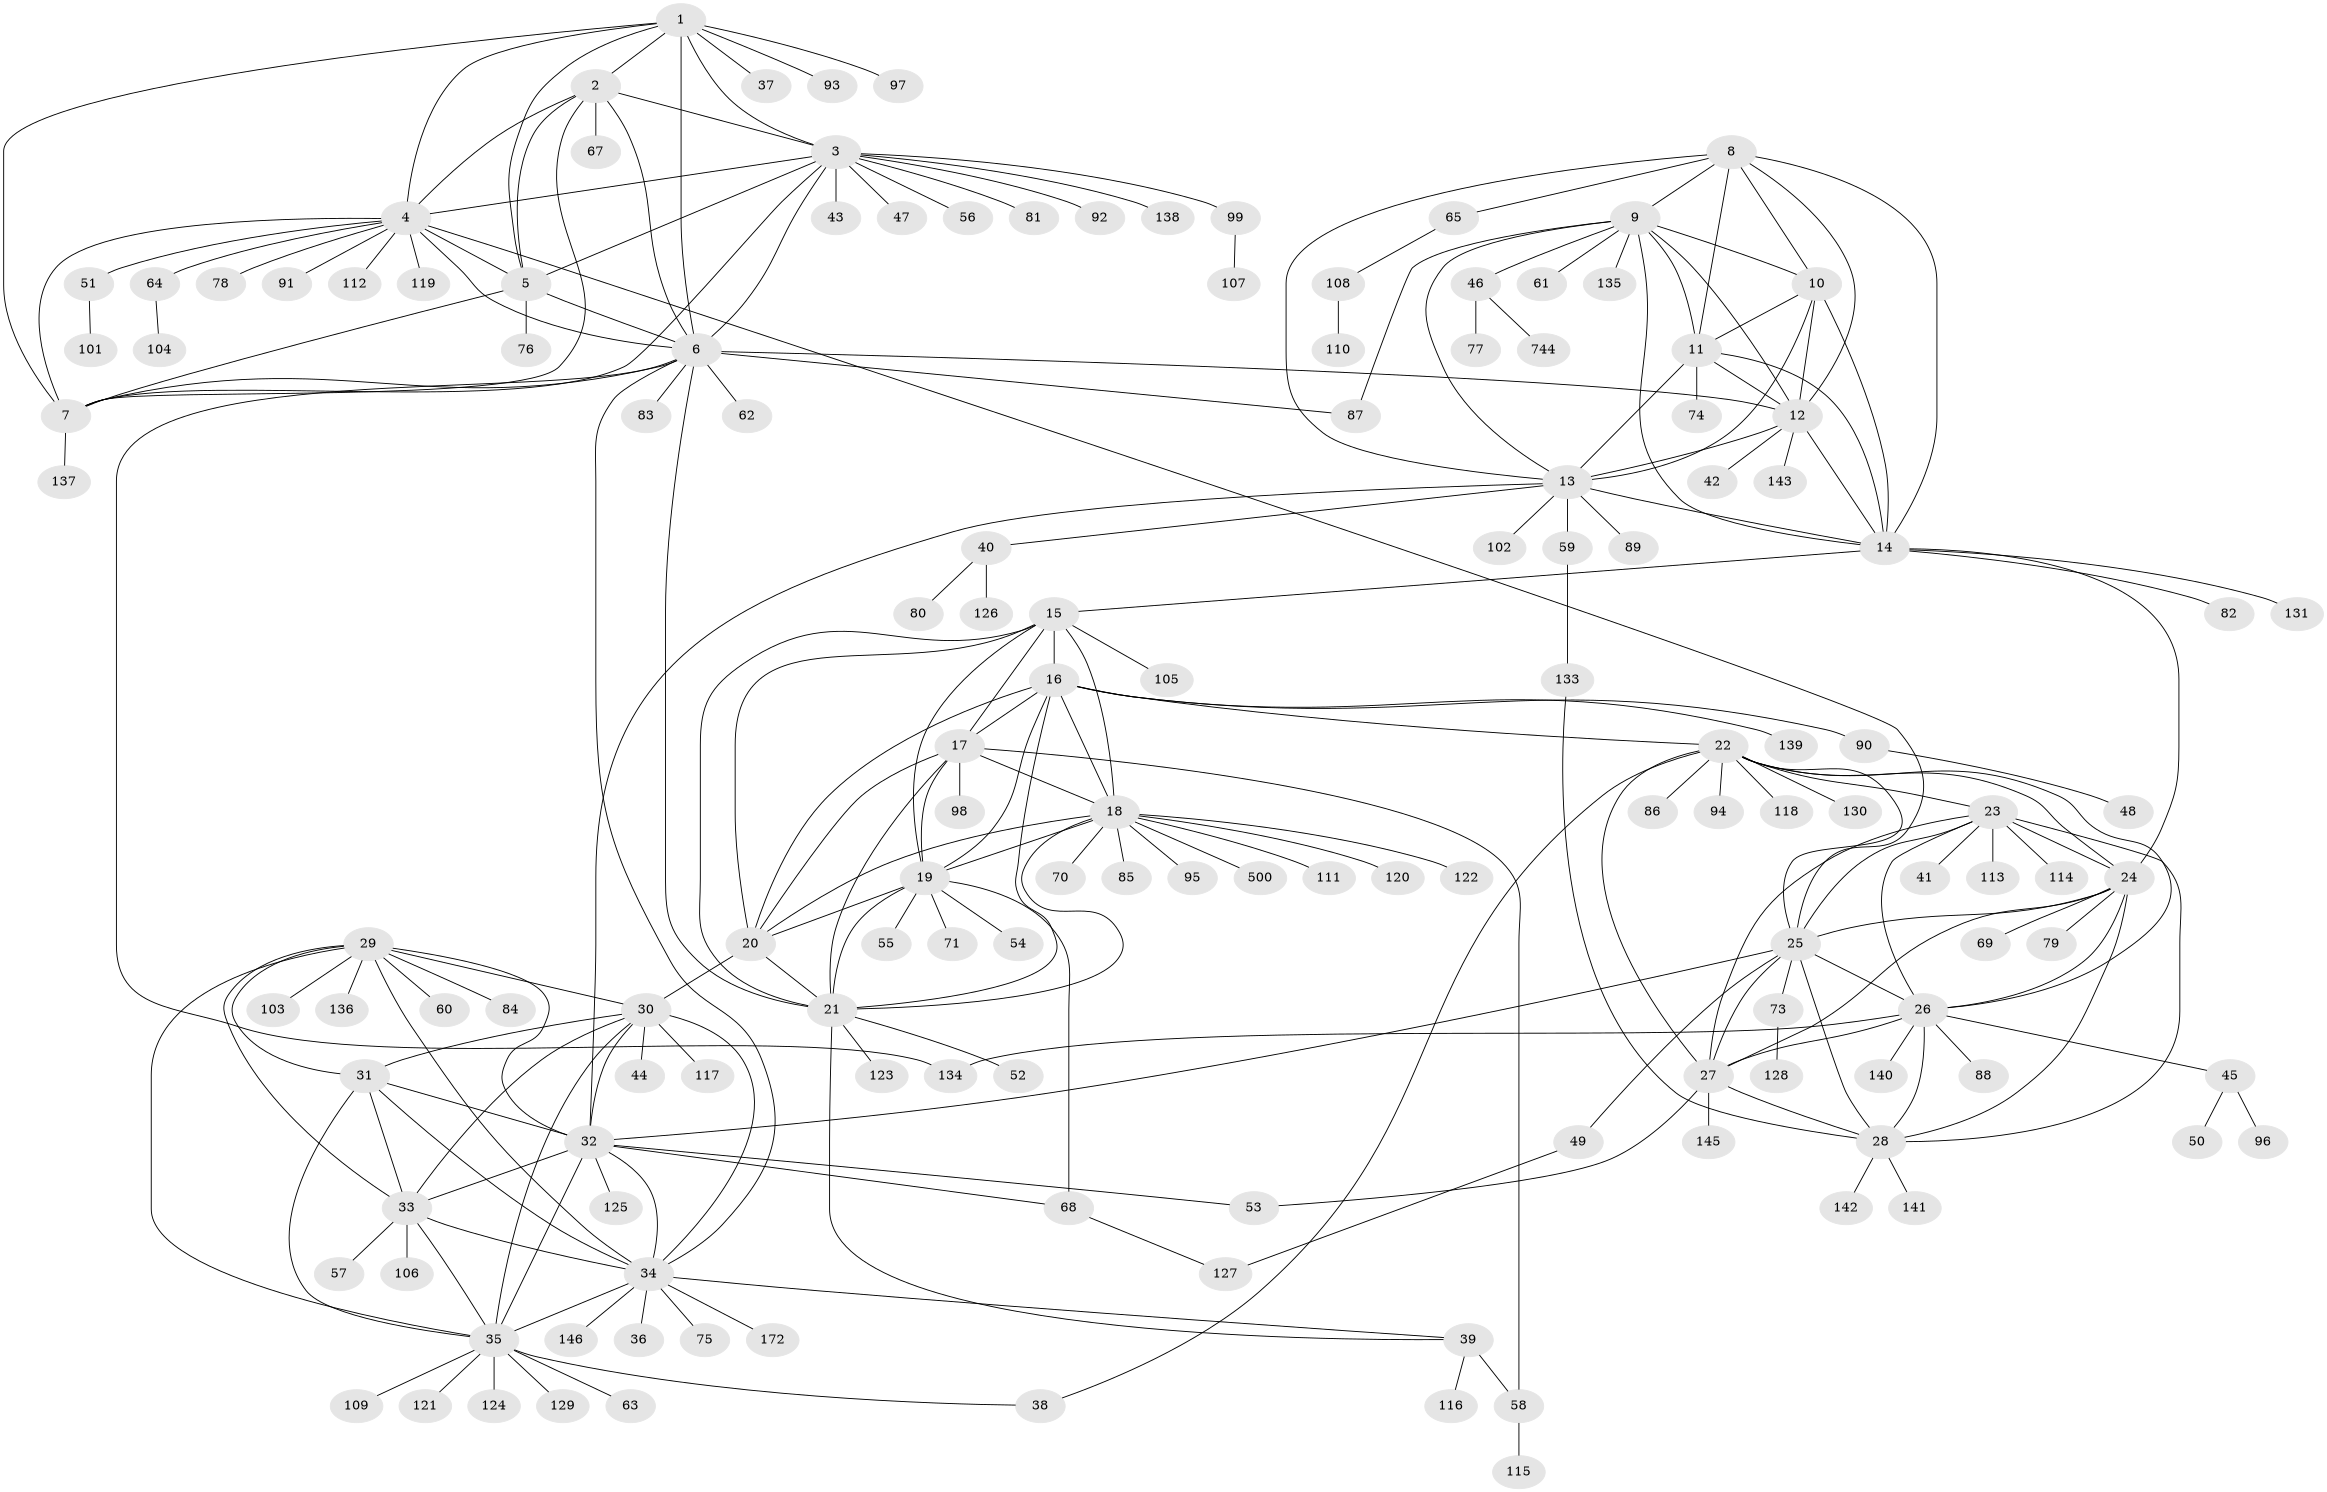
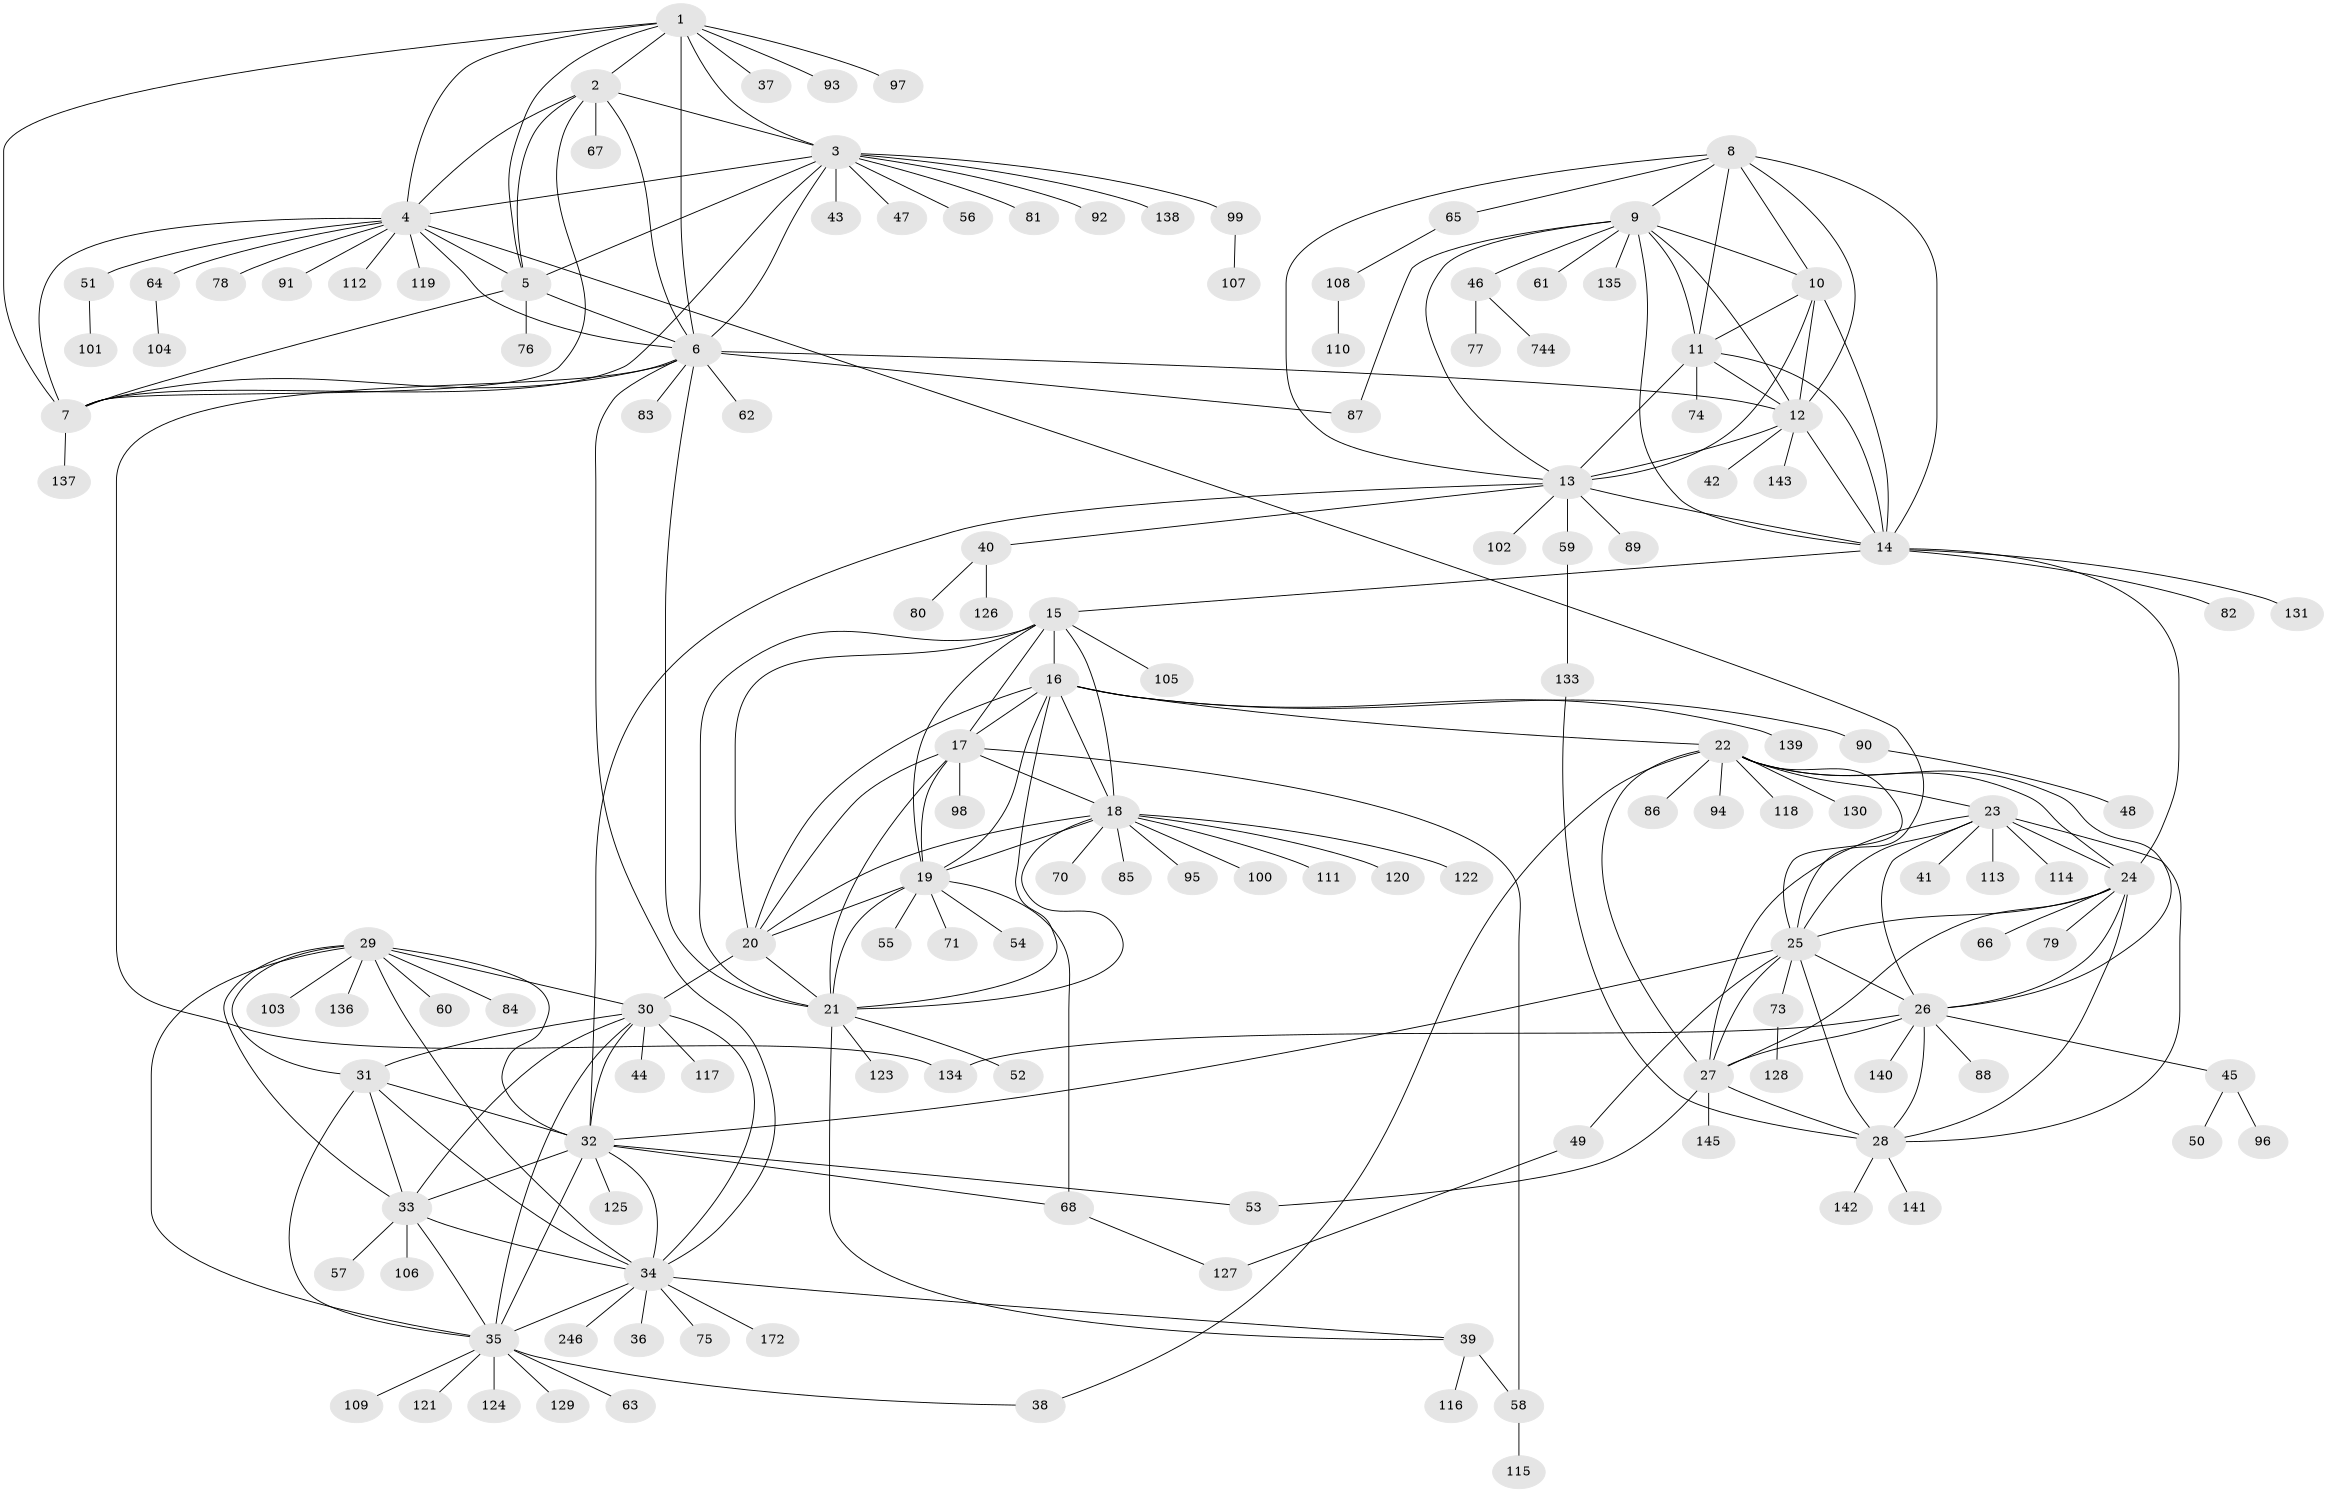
node "500": label "500" -> "100"
node "69": label "69" -> "66"
node "146": label "146" -> "246"
